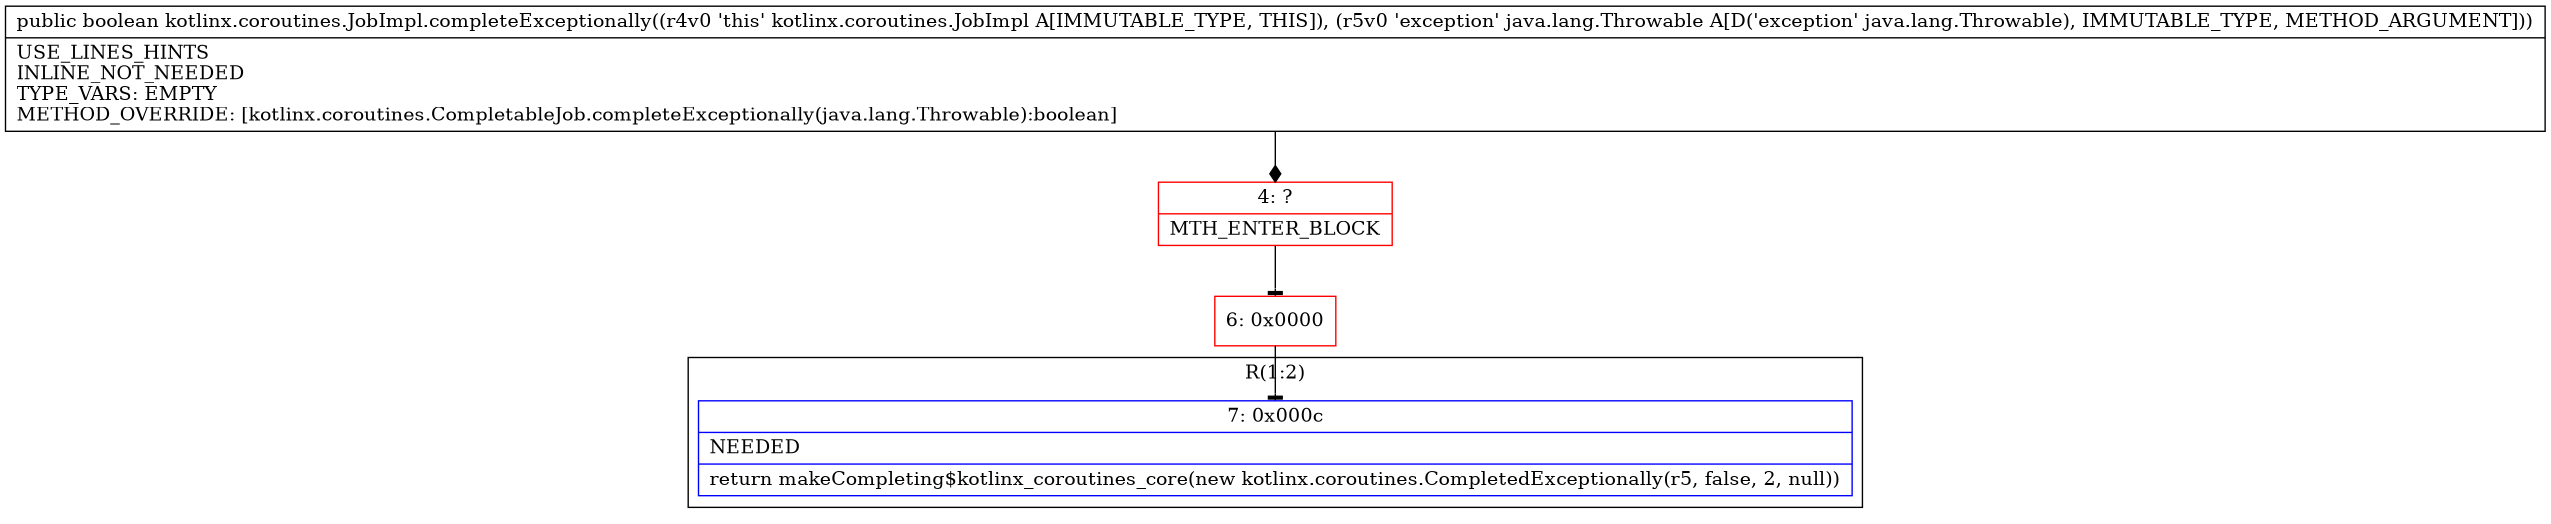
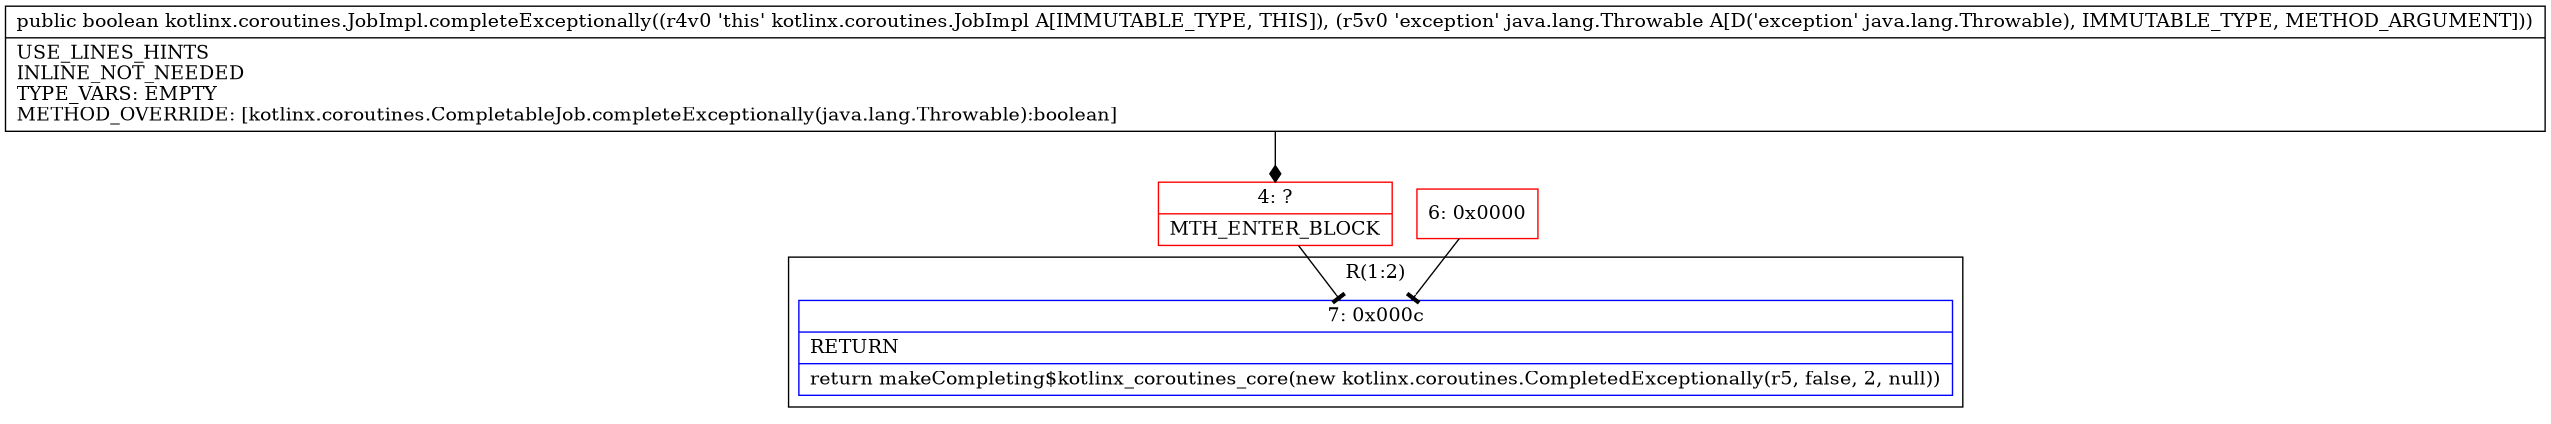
edge "4: ?" -> "6: 0x0000": now "4: ?" -> "7: 0x000c"
node "7: 0x000c": text "NEEDED" -> "RETURN"
